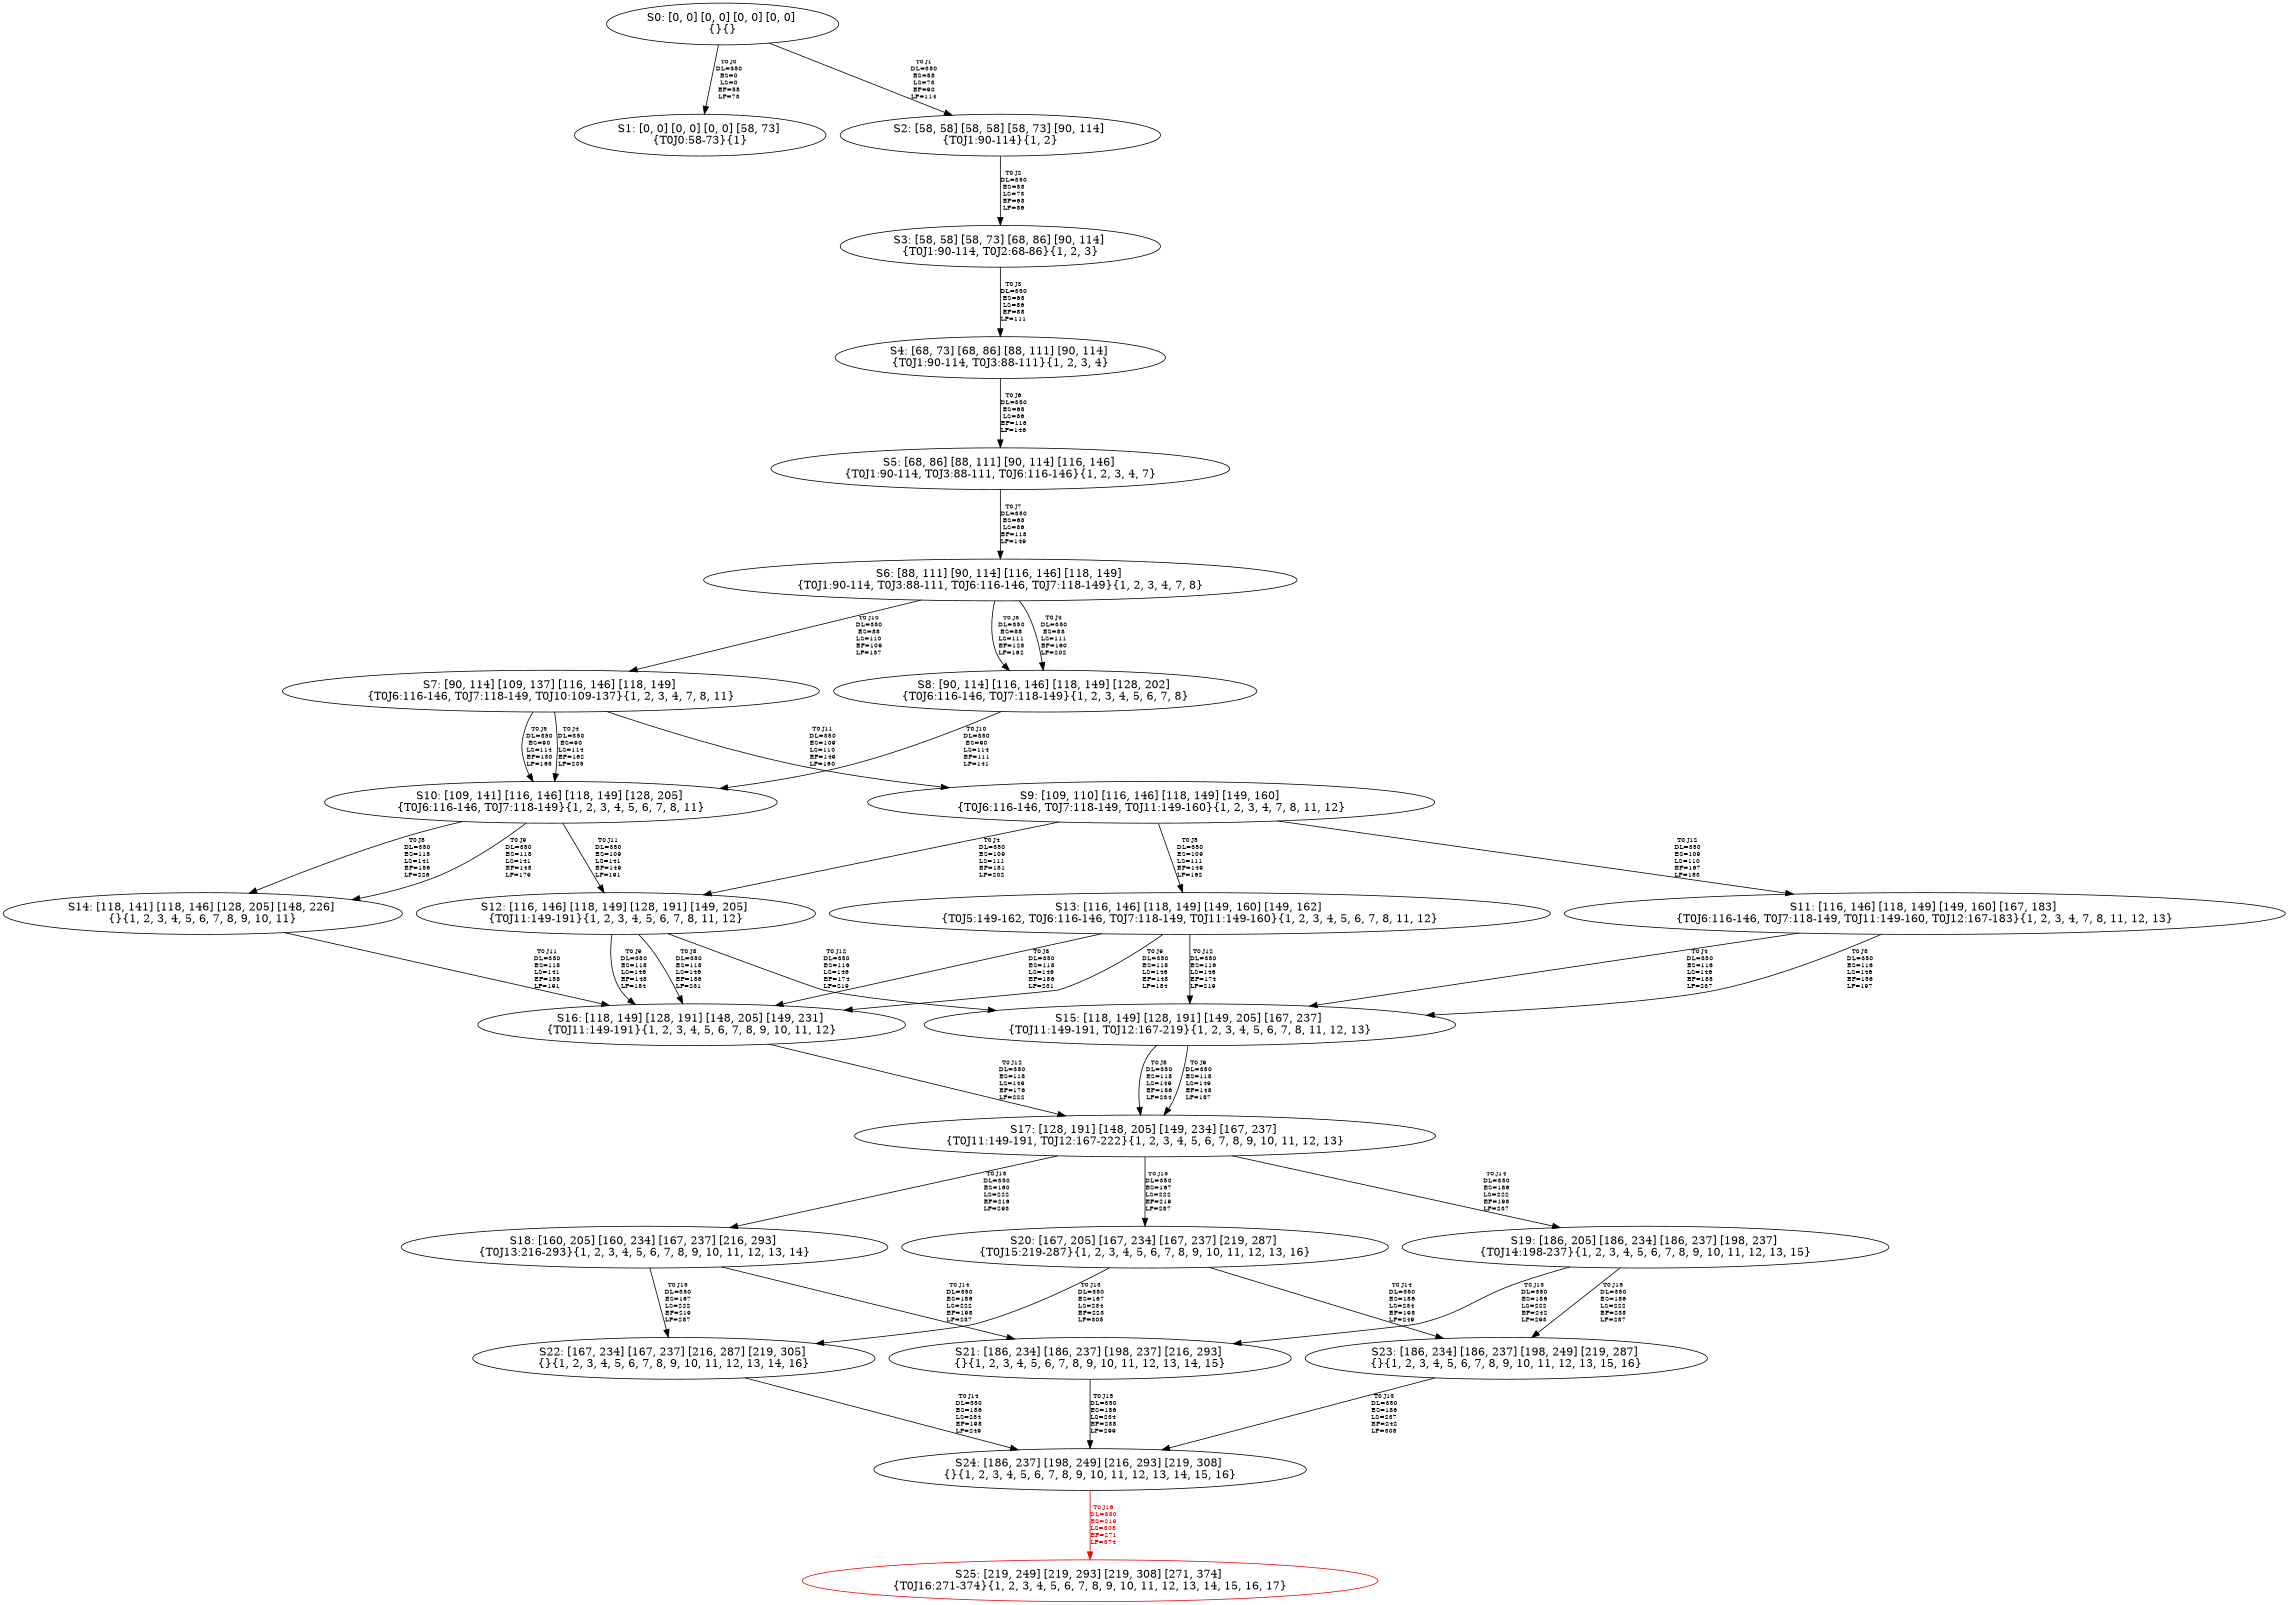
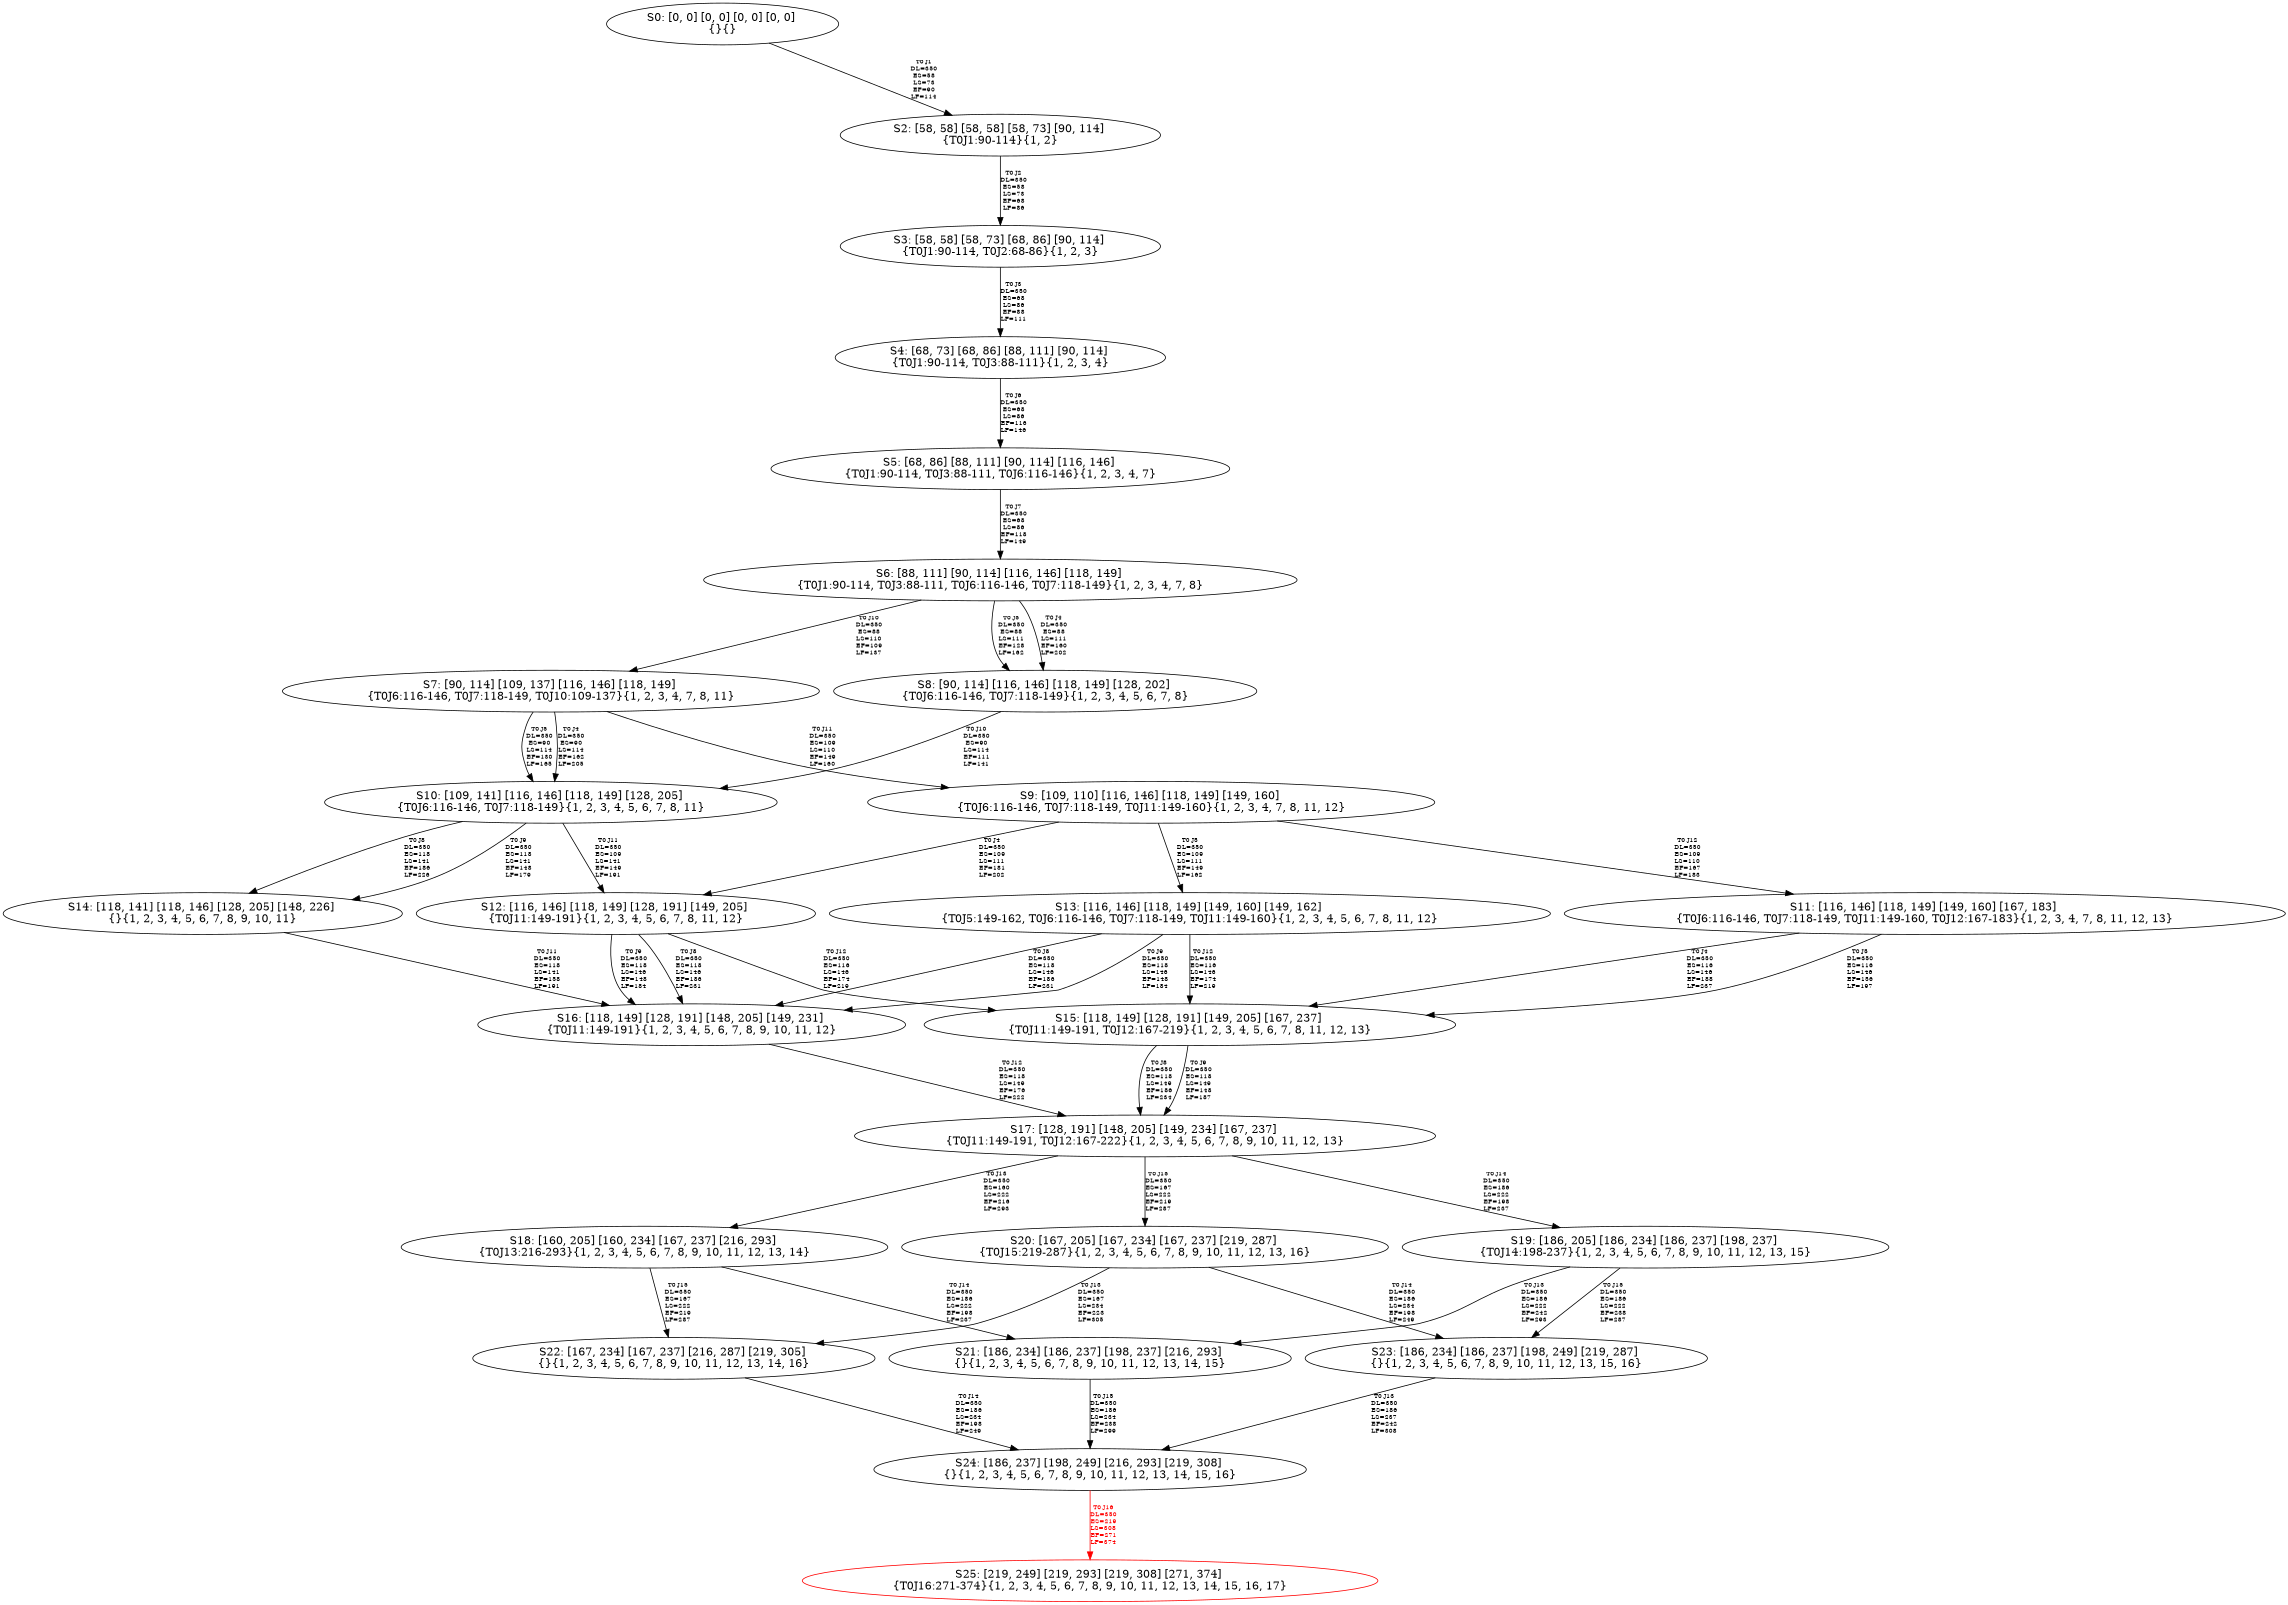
node "S1: [0, 0] [0, 0] [0, 0] [58, 73] {T0J0:58-73}{1}": removed
